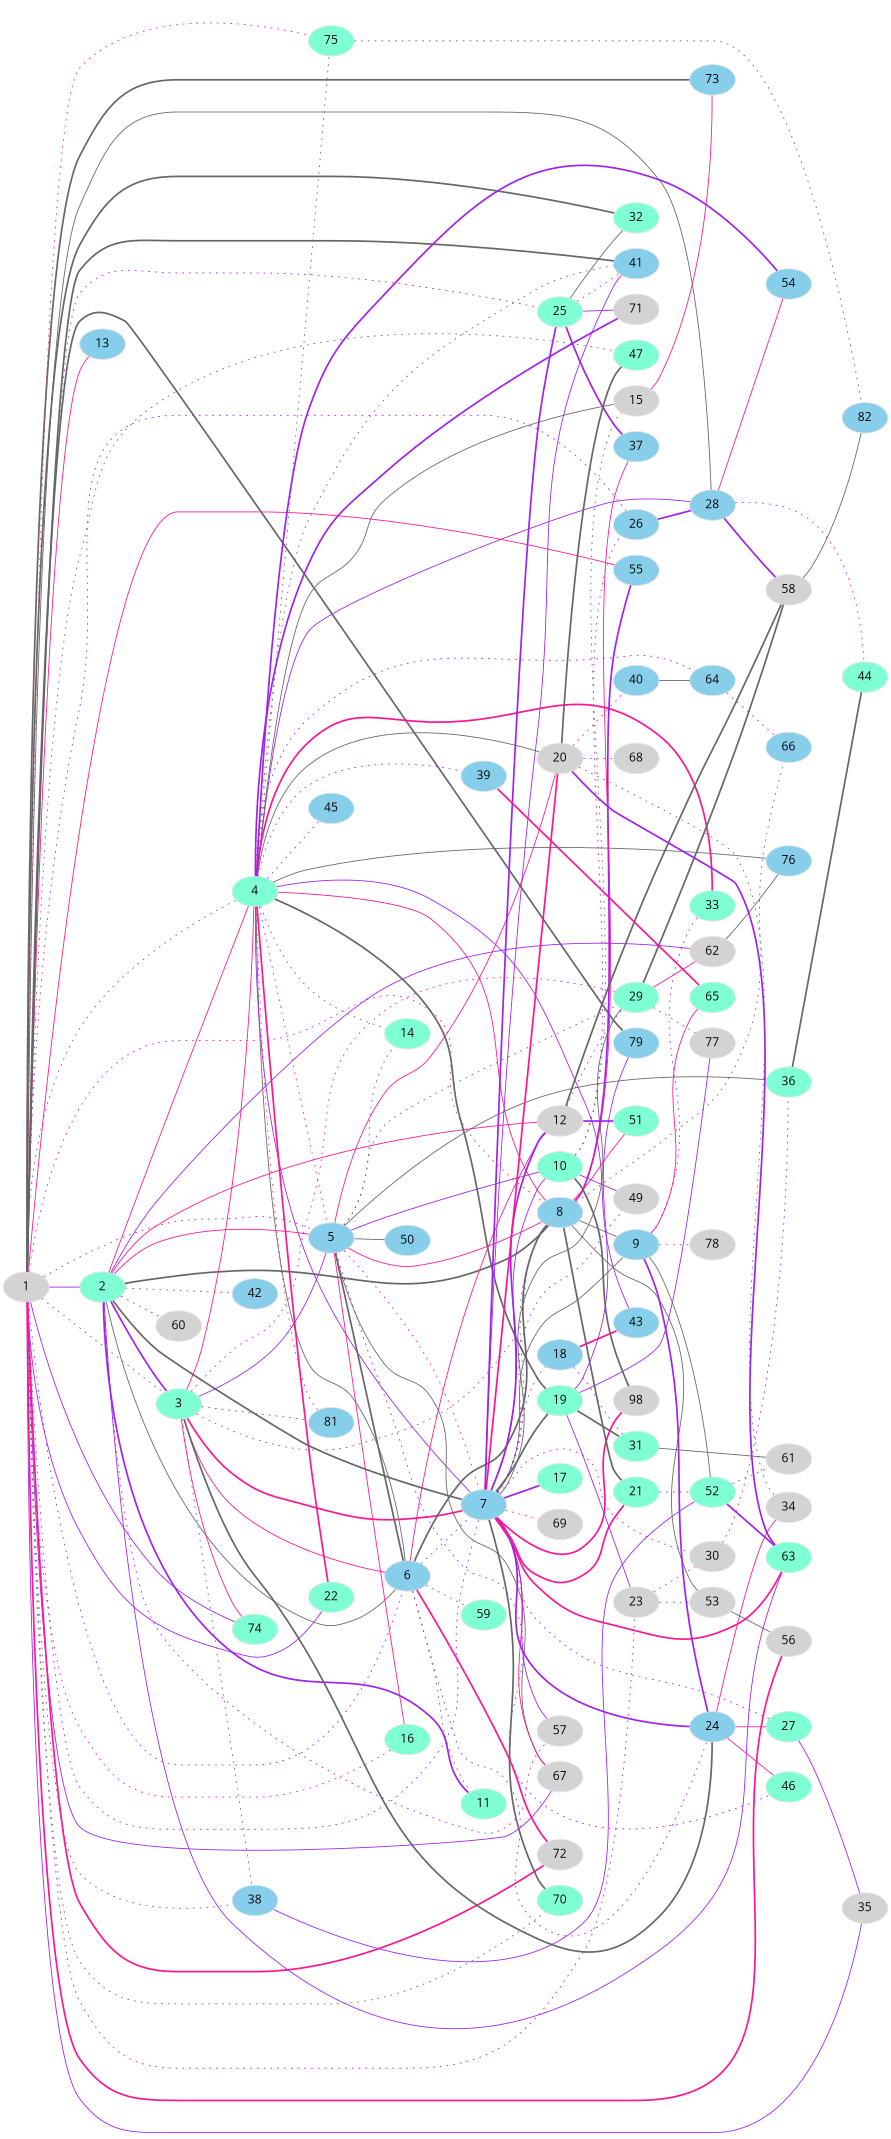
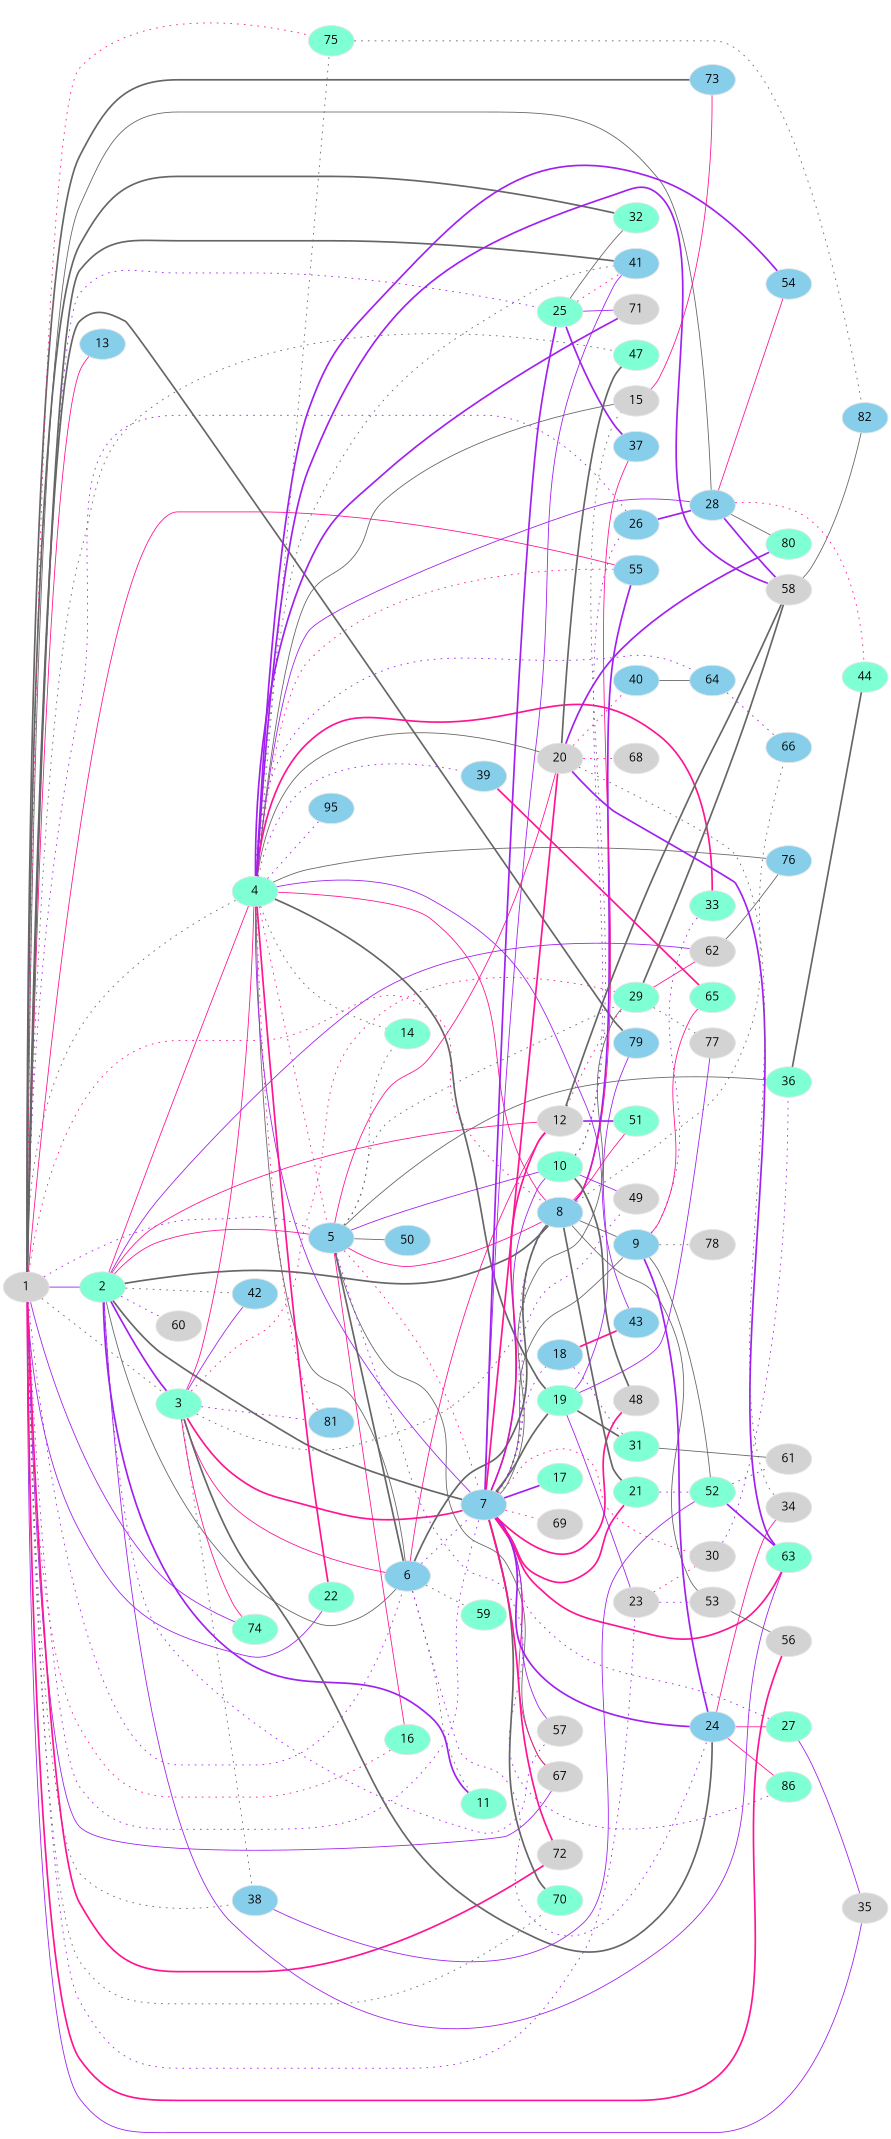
edge "58" -- "4": added
node "80": added
edge "55" -- "4": added
node "45": label "45" -> "95"
edge "12" -- "7": color purple -> deeppink
edge "5" -- "3": now "42" -- "3"
node "98": label "98" -> "48"
edge "6" -- "72": now "7" -- "72"
node "46": label "46" -> "86"
